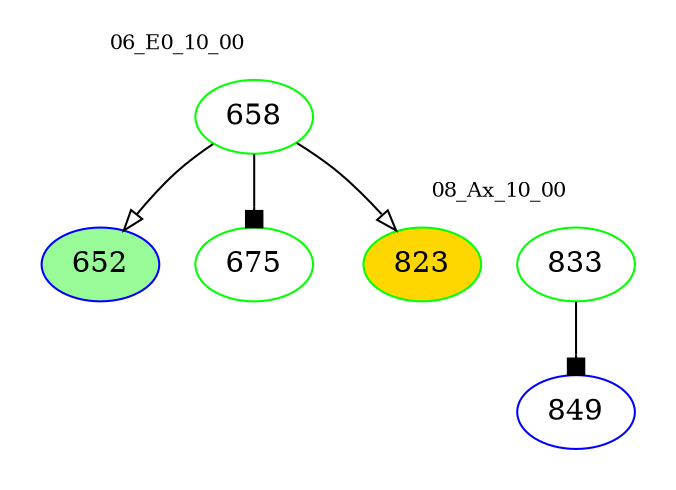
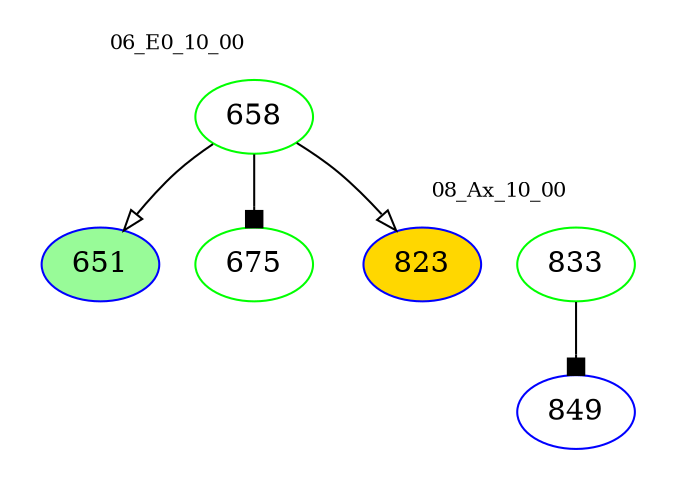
node "652": label "652" -> "651"
node "823": color green -> blue
